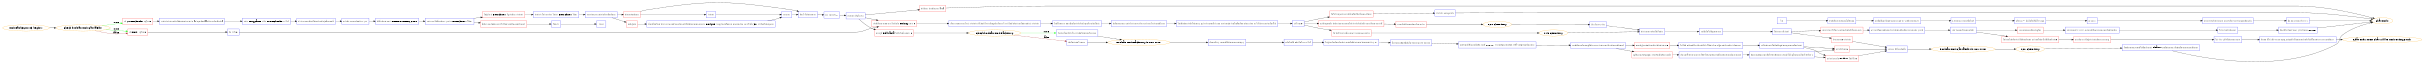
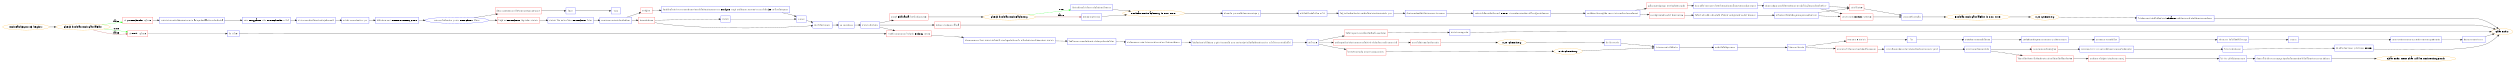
node "แต่อาจจะได้ชื่อแปลก ๆ อย่าง Hotschnoz ก็ได้นะ": shape box -> ellipse
edge "Check boolean AmirCasualFlirt" -> "เฮ้ Sweetcheeks อยู่ไหม?": label "true" -> "false"
edge "อิจฉาเหรอ? ฮ่าฮ่าฮ่า" -> "เอ่อ... มีเรื่องเกิดขึ้น": now "อิจฉาเหรอ? ฮ่าฮ่าฮ่า" -> "ไม่"
